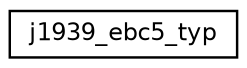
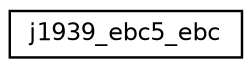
node "j1939_ebc5_typ": label "j1939_ebc5_typ" -> "j1939_ebc5_ebc"
